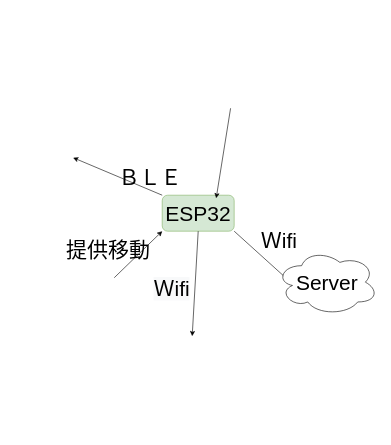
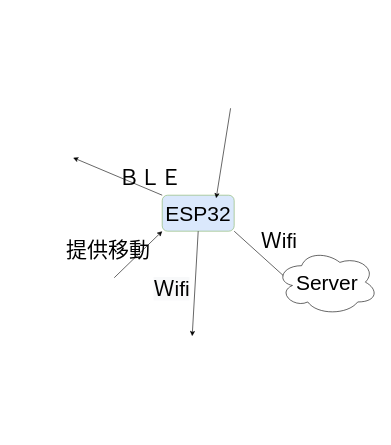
node "ESP32": fillcolor #d5e8d4 -> #dae8fc
